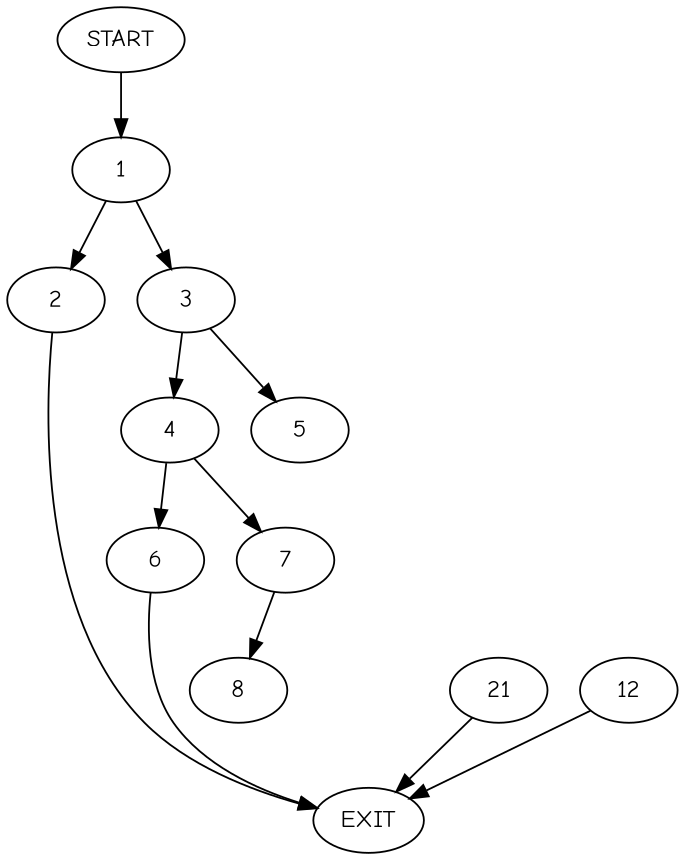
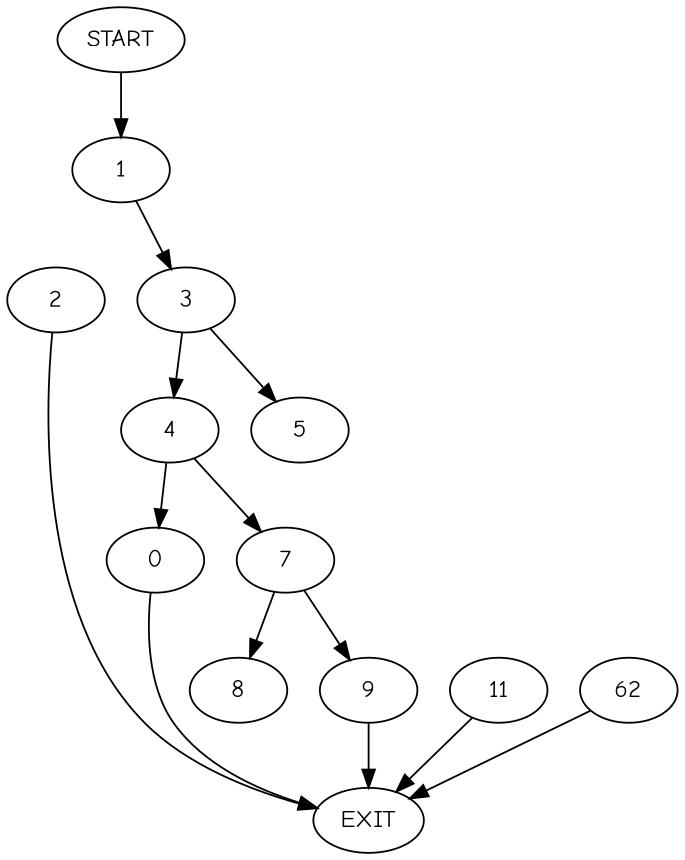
edge "1" -> "2": removed
node "6": label "6" -> "0"
node "9": added
node "21": label "21" -> "11"
node "12": label "12" -> "62"
